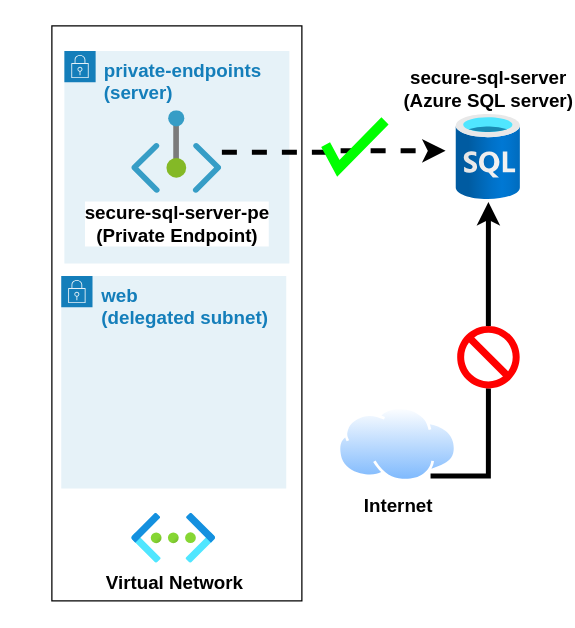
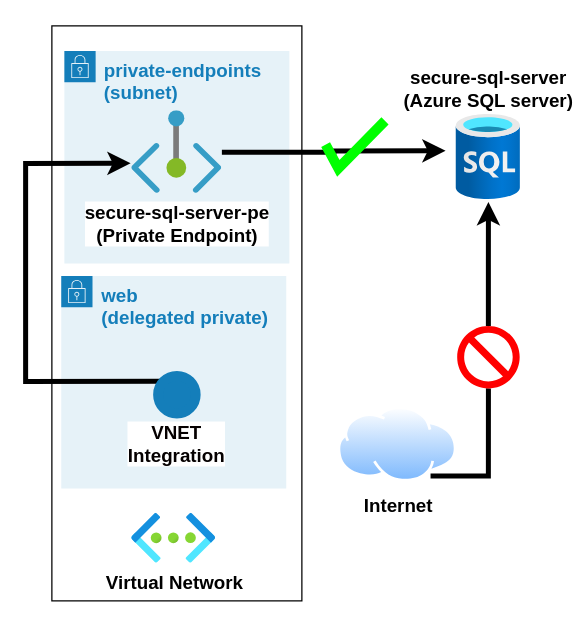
node "private-endpoints (server)": label "private-endpoints (server)" -> "private-endpoints (subnet)"
edge "secure-sql-server-pe(Private Endpoint)" -> "secure-sql-server (Azure SQL server)": style dashed -> solid
edge "VNET Integration" -> "secure-sql-server-pe(Private Endpoint)": added
node "web (delegated subnet)": label "web (delegated subnet)" -> "web (delegated private)"
node "VNET Integration": added
